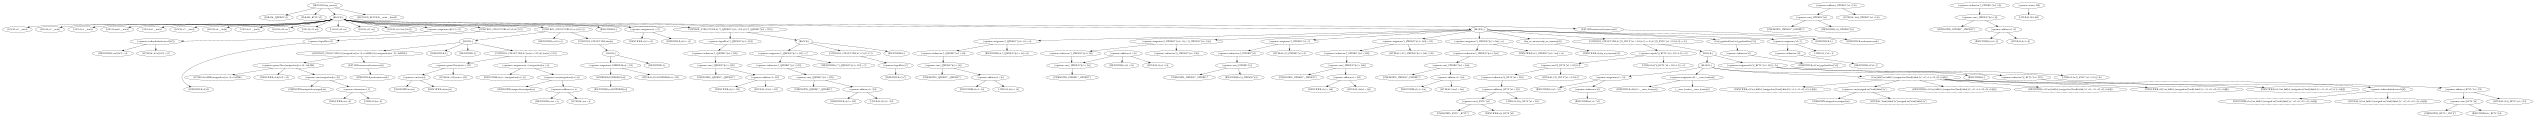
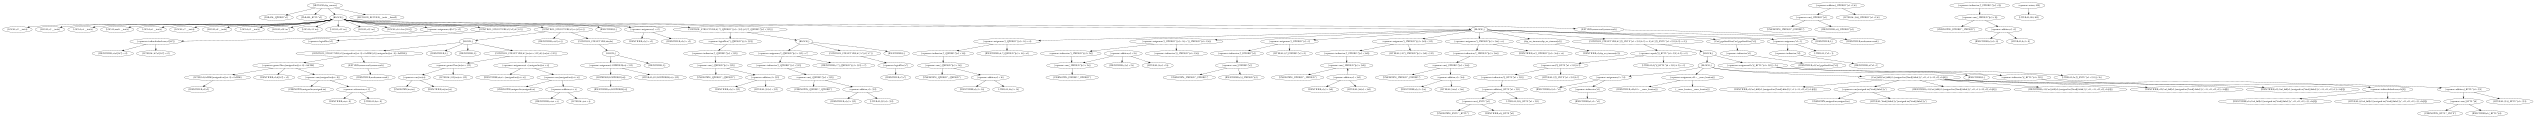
edge "(<operator>.logicalNot,!v2)" -> "(IDENTIFIER,v2,!v2)": now "(LITERAL,0xFFB0,(unsigned int)(v4 - 8) > 0xFFB0)" -> "(IDENTIFIER,v2,!v2)"
edge "(<operator>.cast,(_DWORD *)(v3 + 340))" -> "(<operator>.addition,v3 + 340)": reversed
